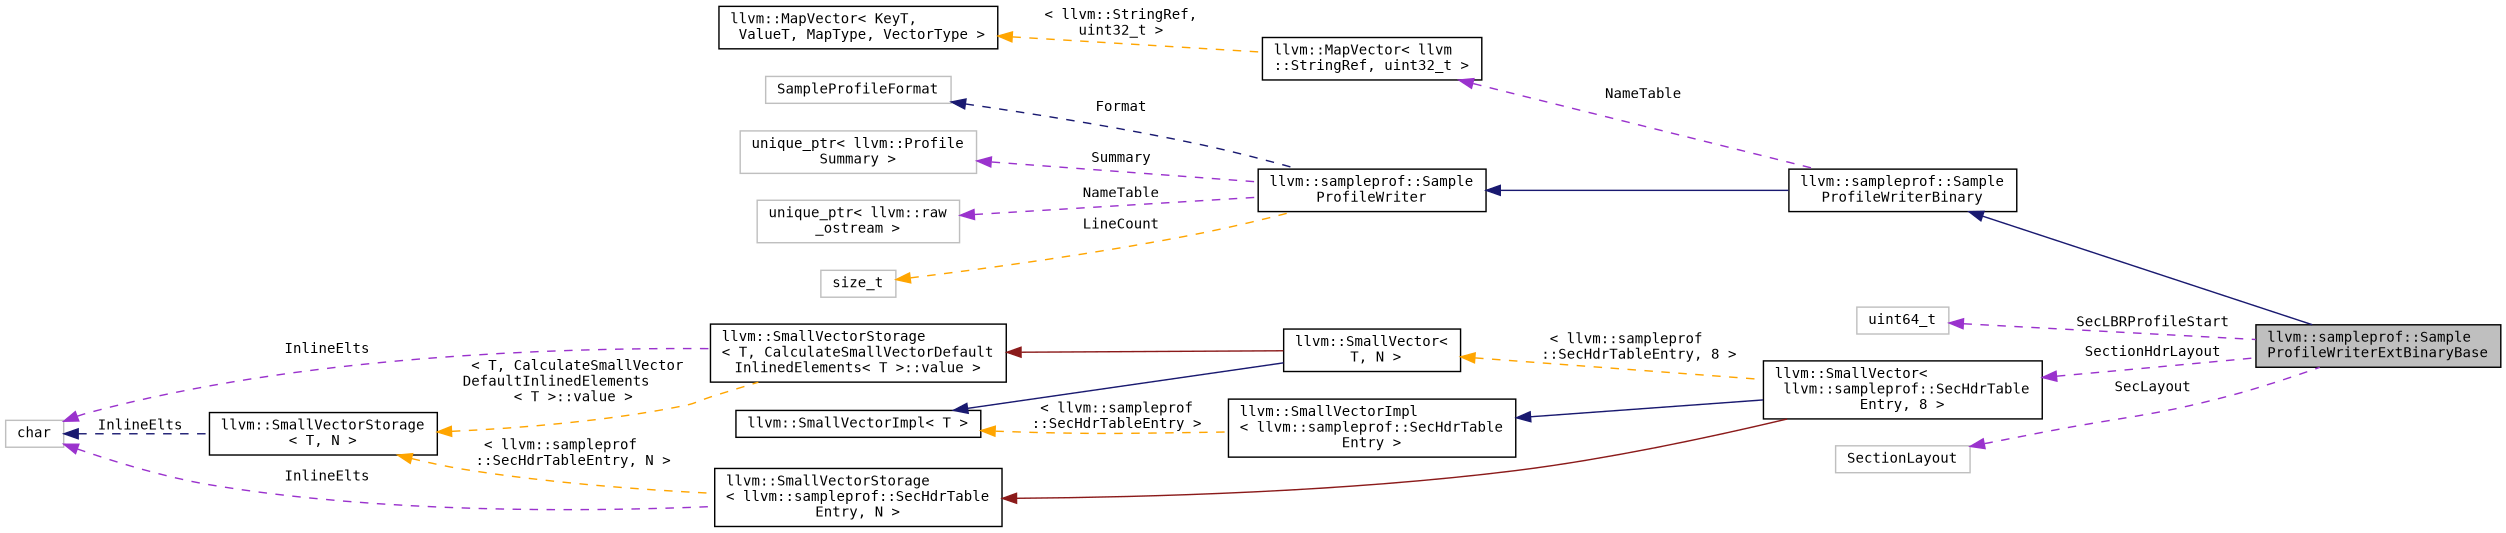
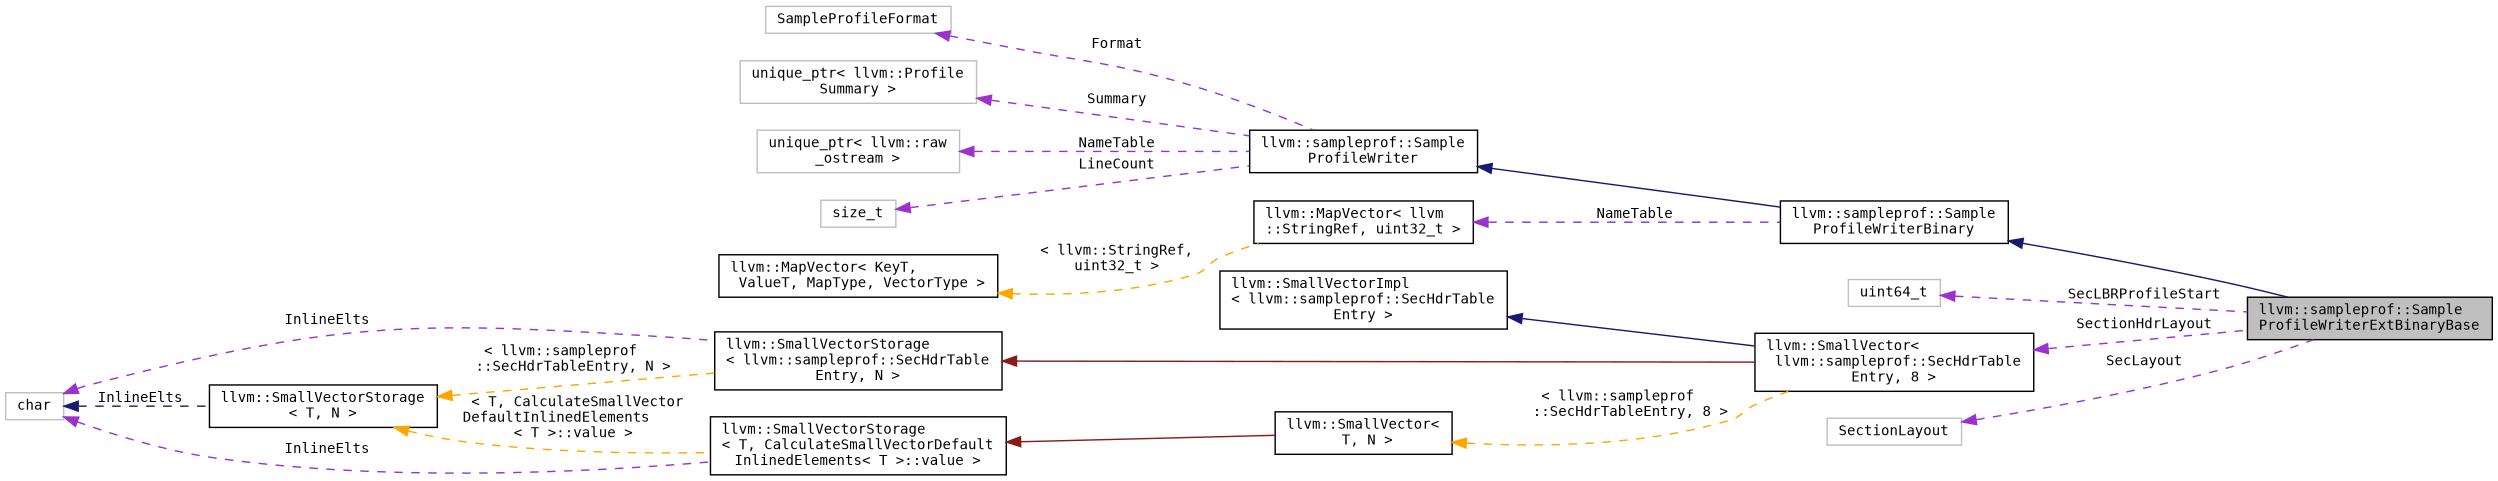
edge "llvm::sampleprof::Sample ProfileWriter" -> "SampleProfileFormat": color midnightblue -> darkorchid3
edge "llvm::sampleprof::Sample ProfileWriter" -> "size_t": color orange -> darkorchid3
node "llvm::SmallVectorImpl< T >": removed
